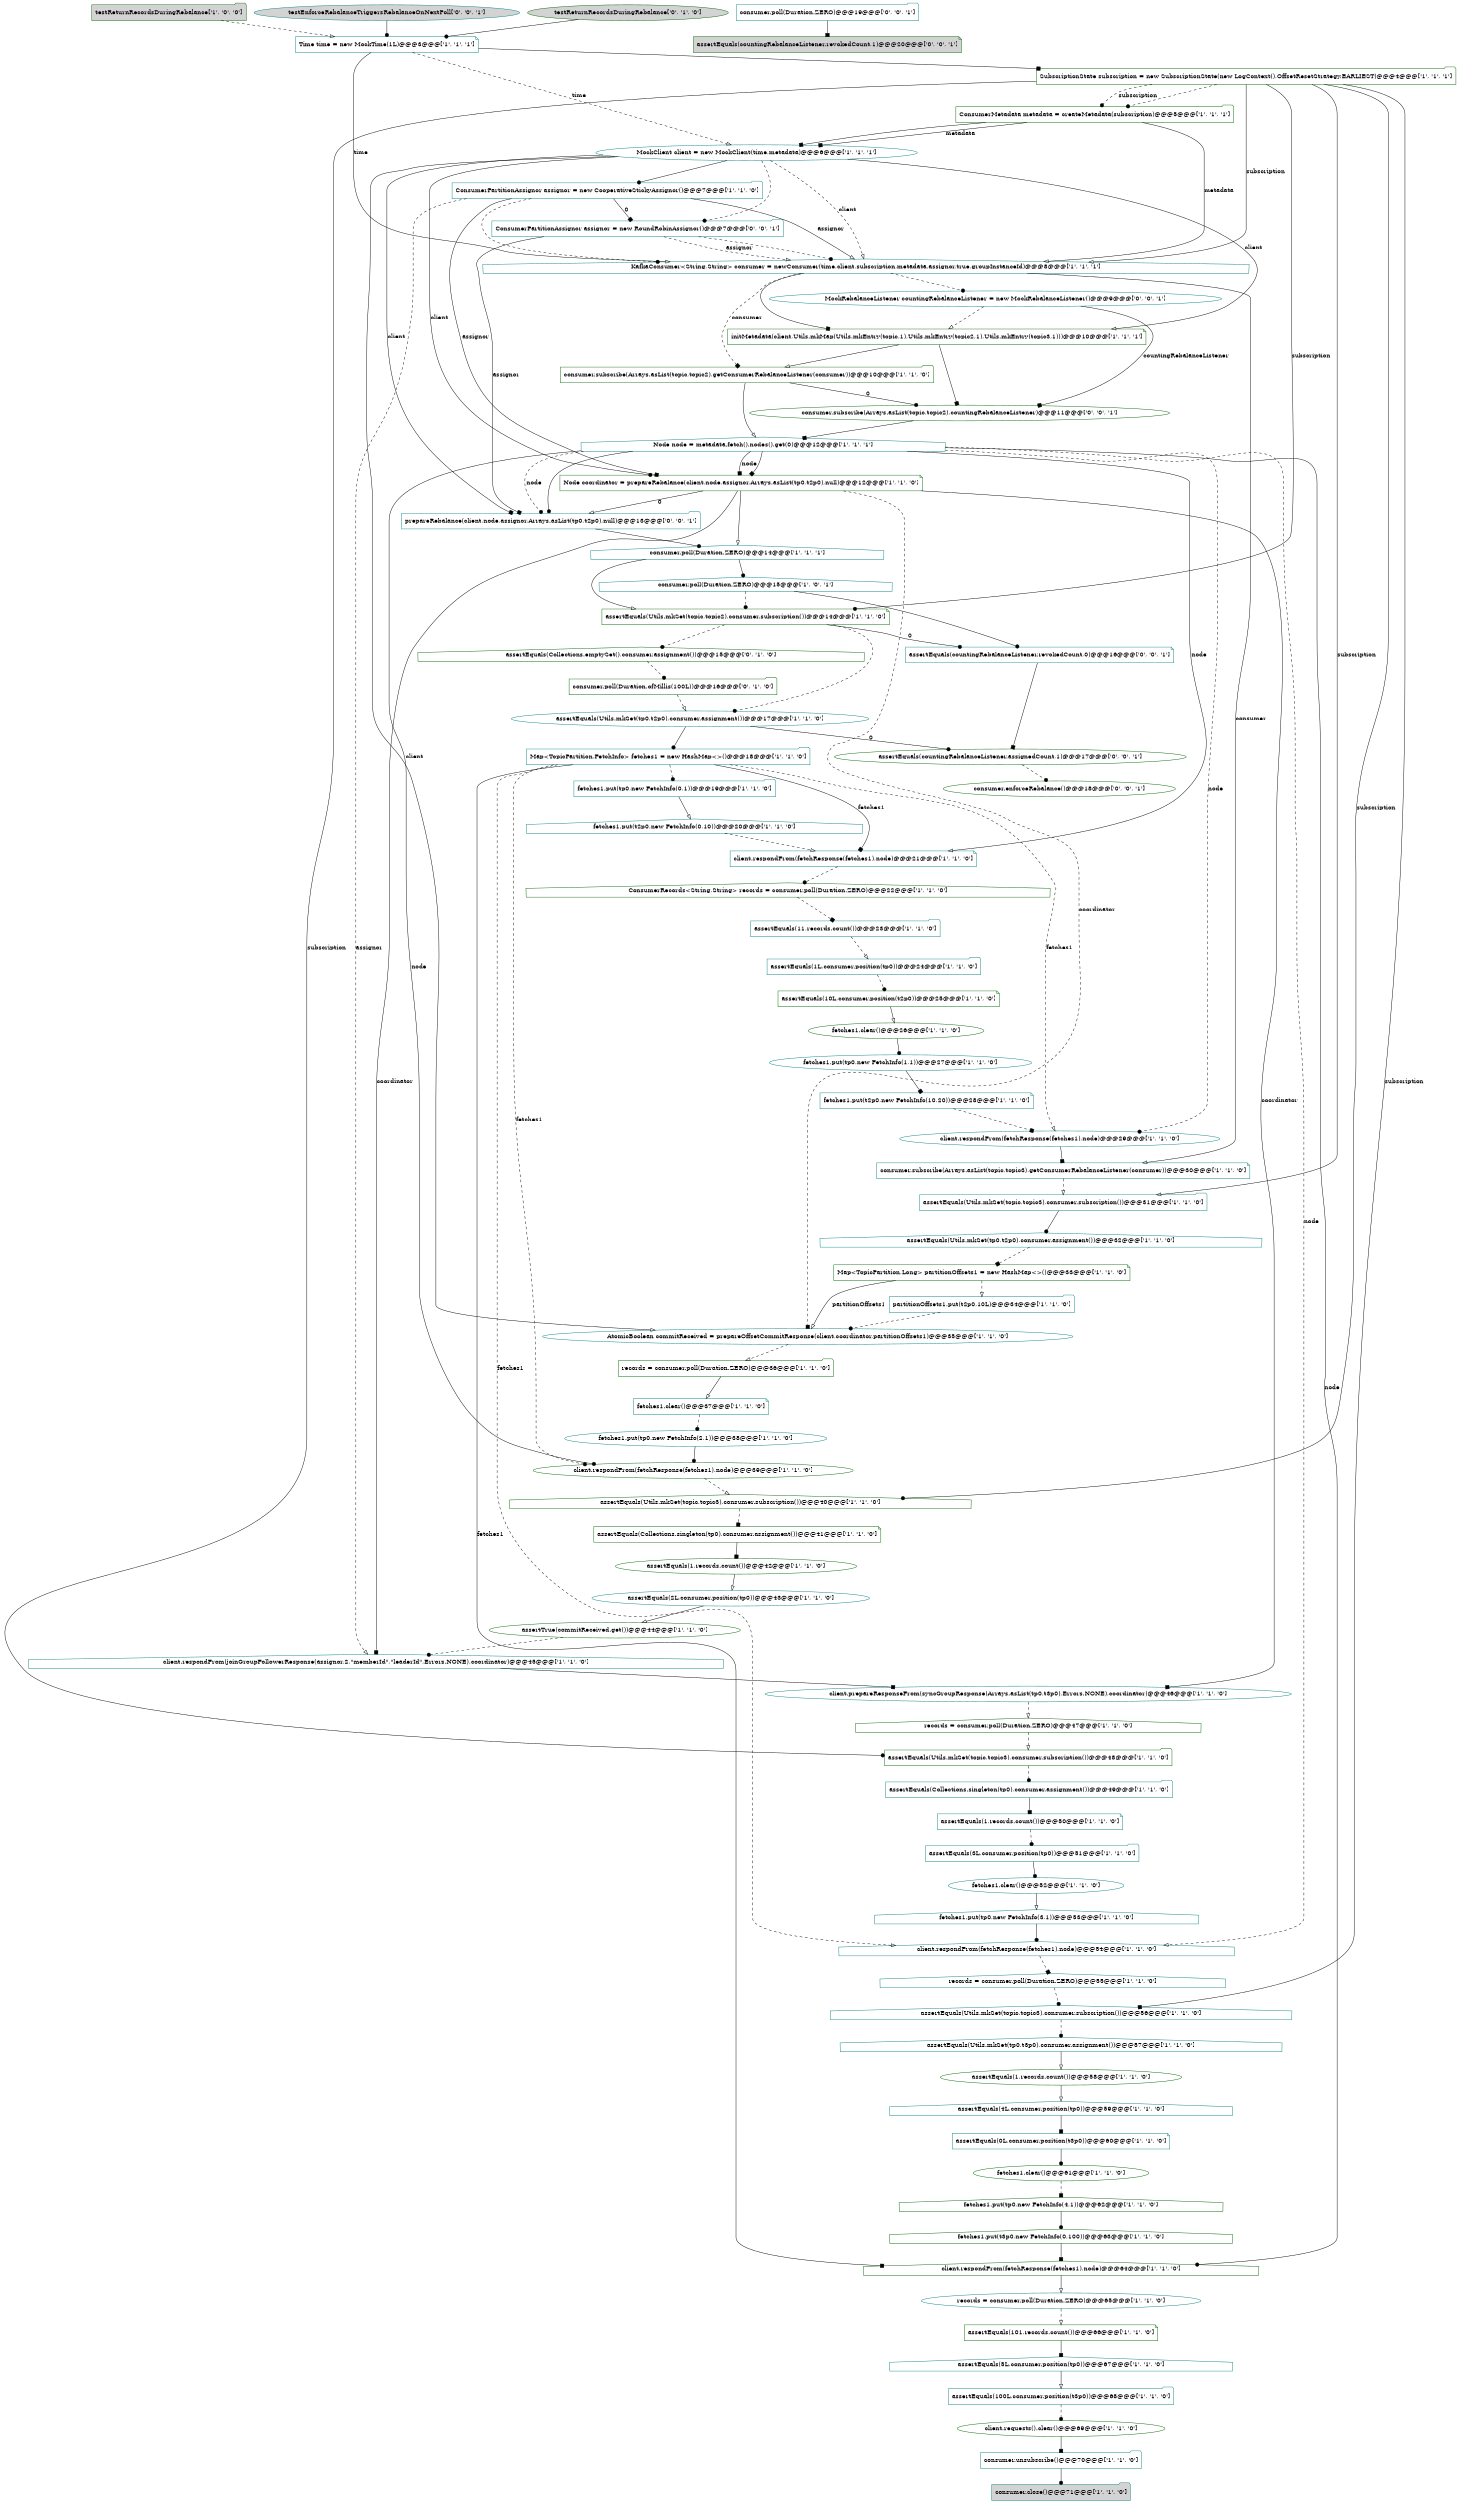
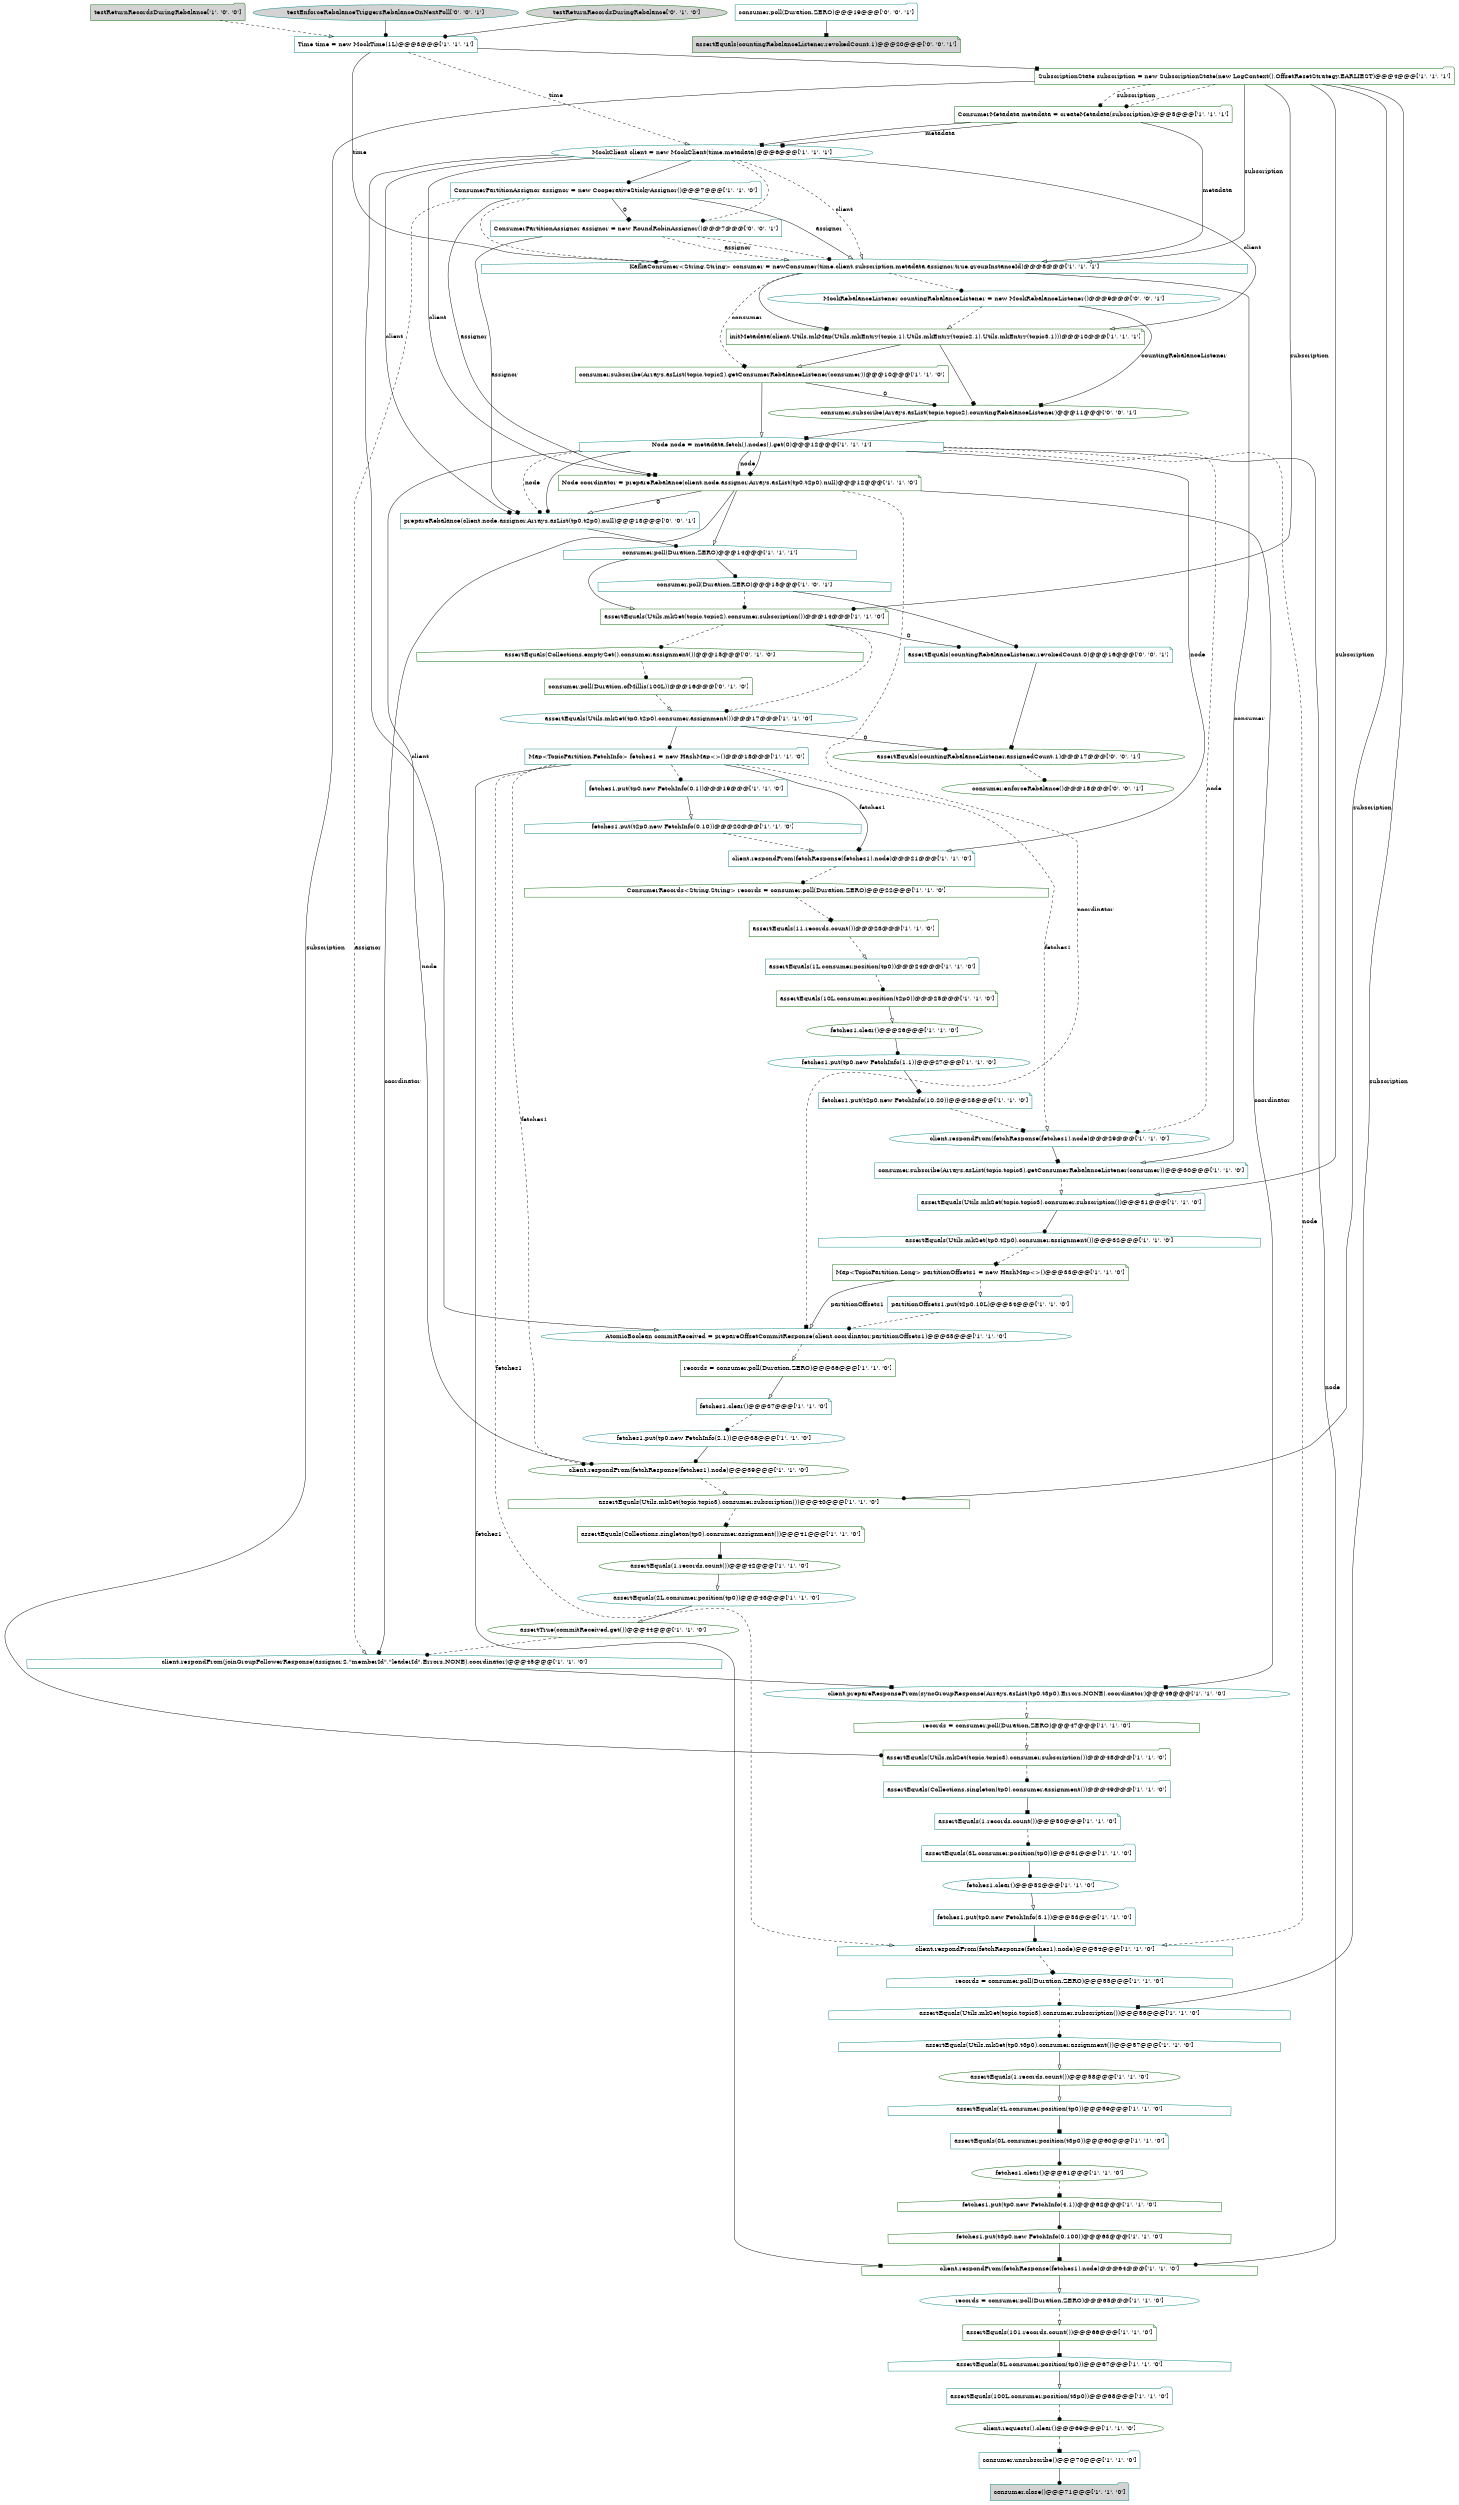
node "assertEquals(11,records.count())@@@23@@@['1', '1', '0']": color teal -> darkgreen
node "fetches1.put(tp0,new FetchInfo(3,1))@@@53@@@['1', '1', '0']": shape house -> folder
edge "client.requests().clear()@@@69@@@['1', '1', '0']" -> "consumer.unsubscribe()@@@70@@@['1', '1', '0']": style solid -> dashed
